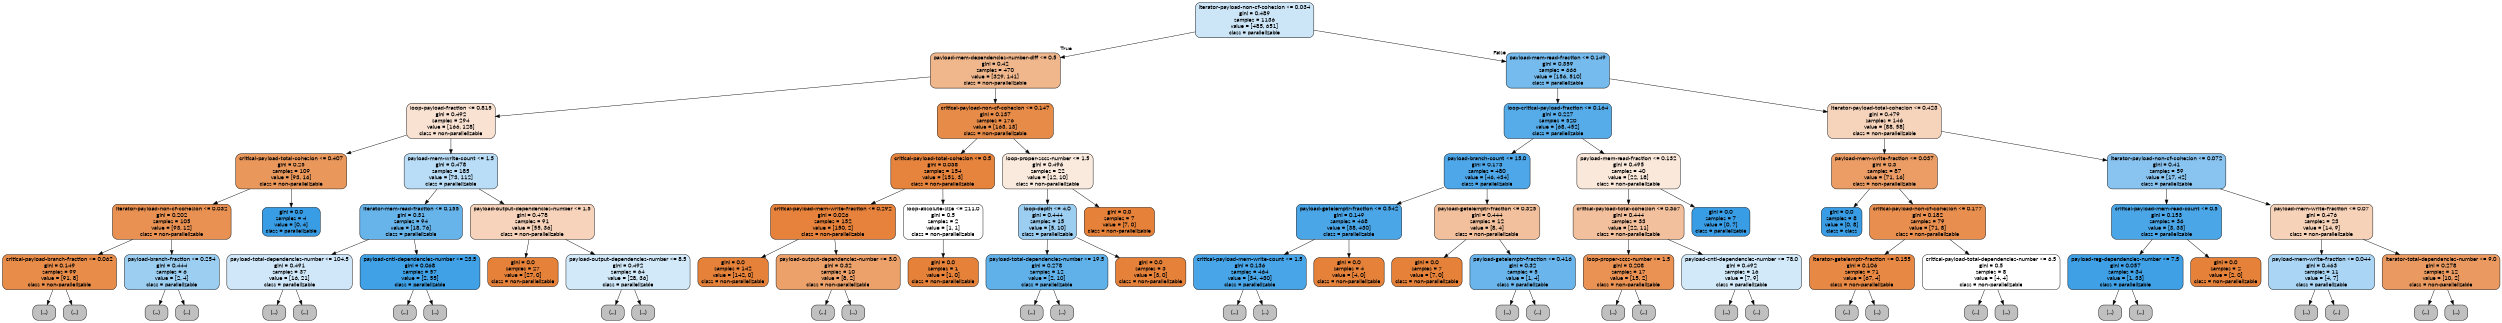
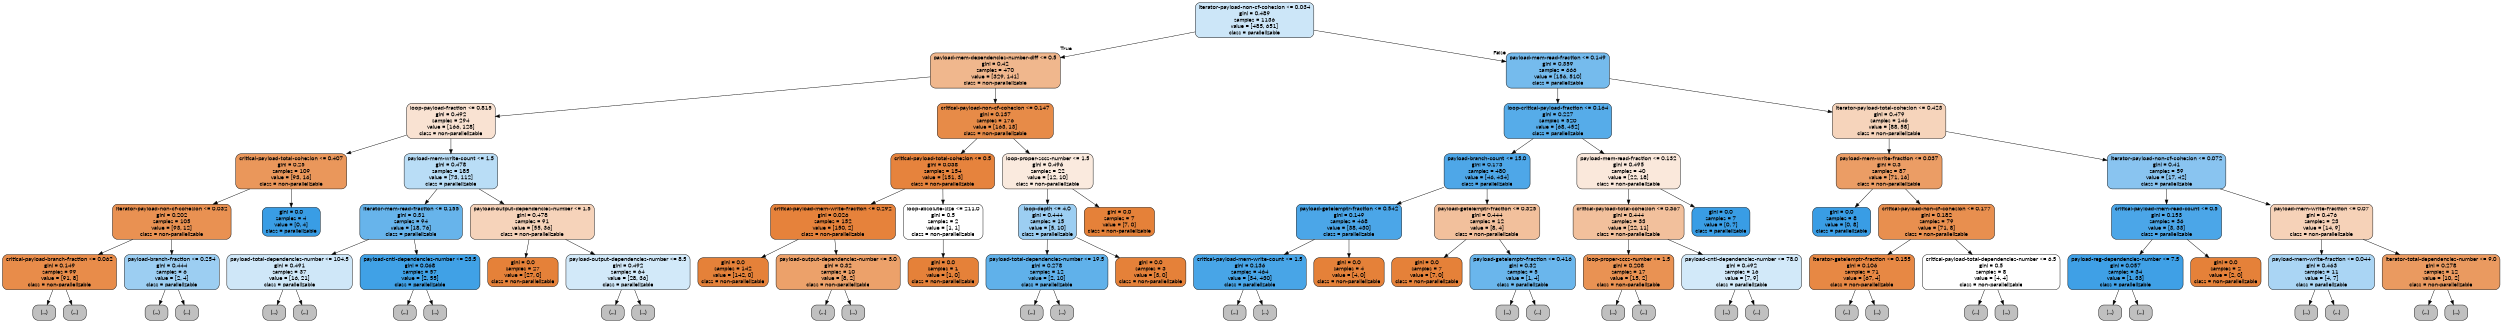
node "gini = 0.0 samples = 8 value = [0, 8] class = class": label "gini = 0.0 samples = 8 value = [0, 8] class = class" -> "gini = 0.0 samples = 8 value = [0, 8] class = parallelizable"
